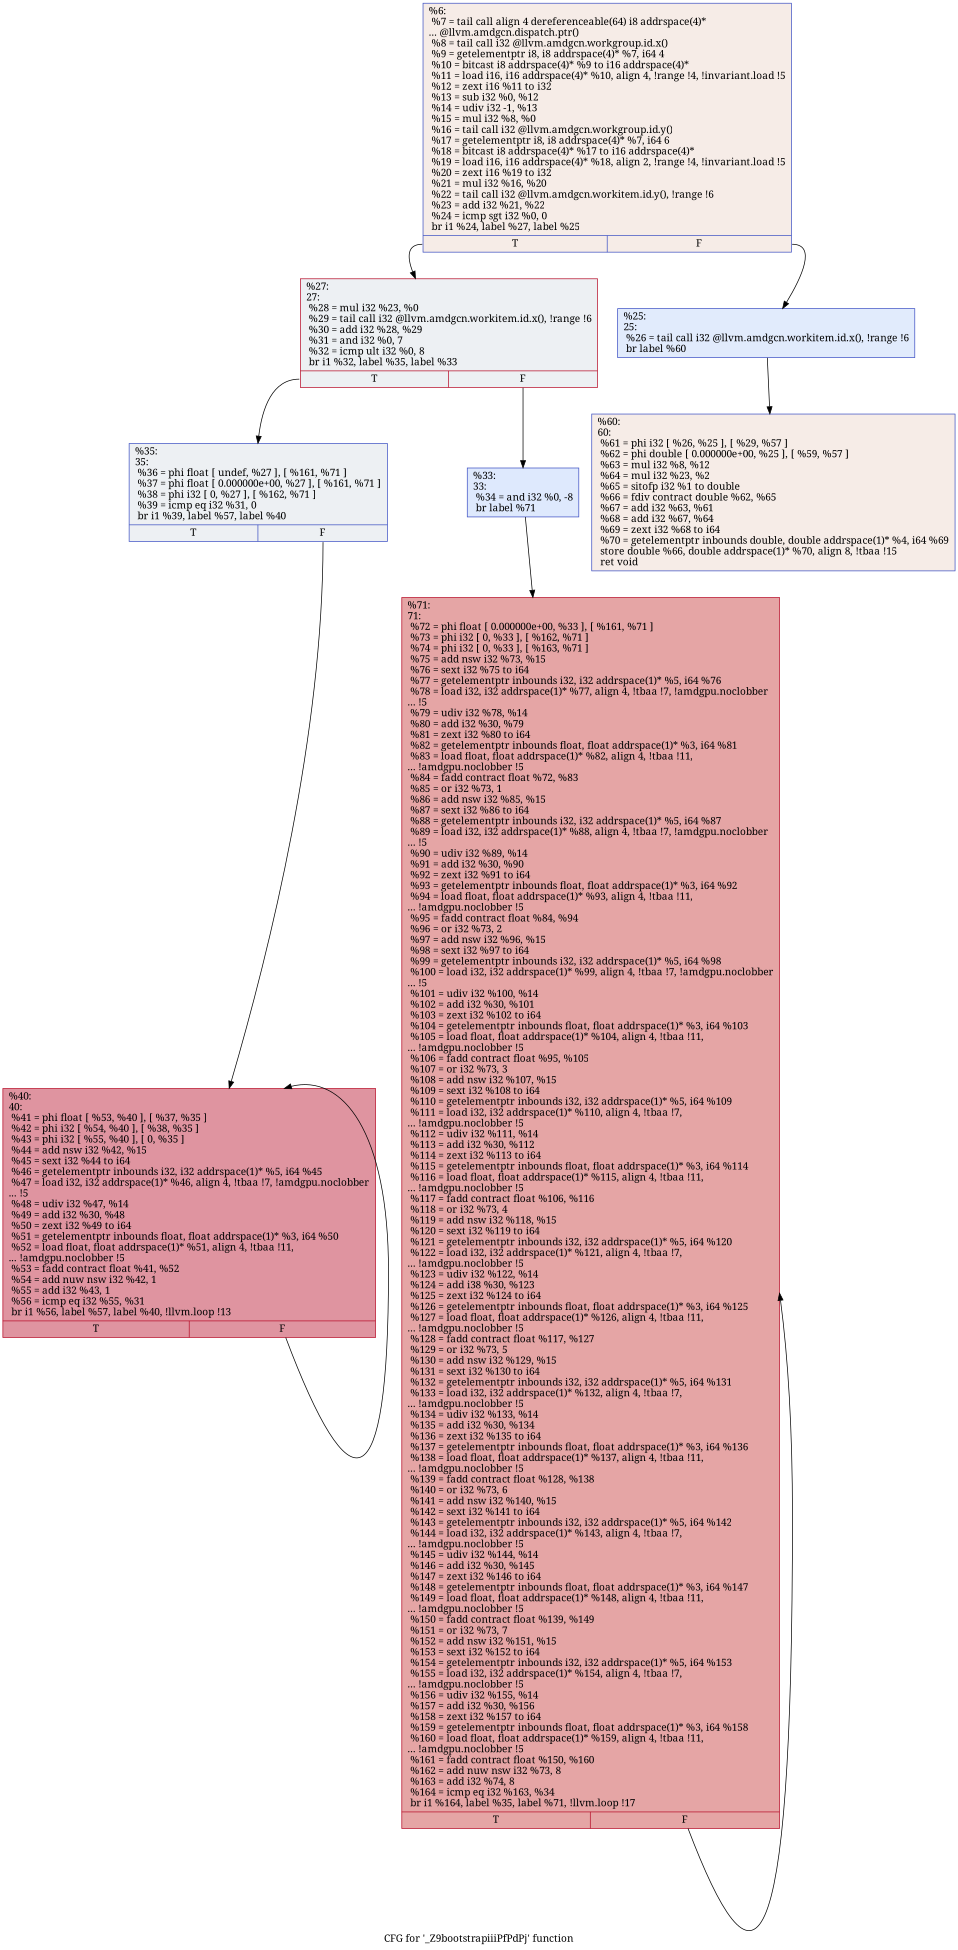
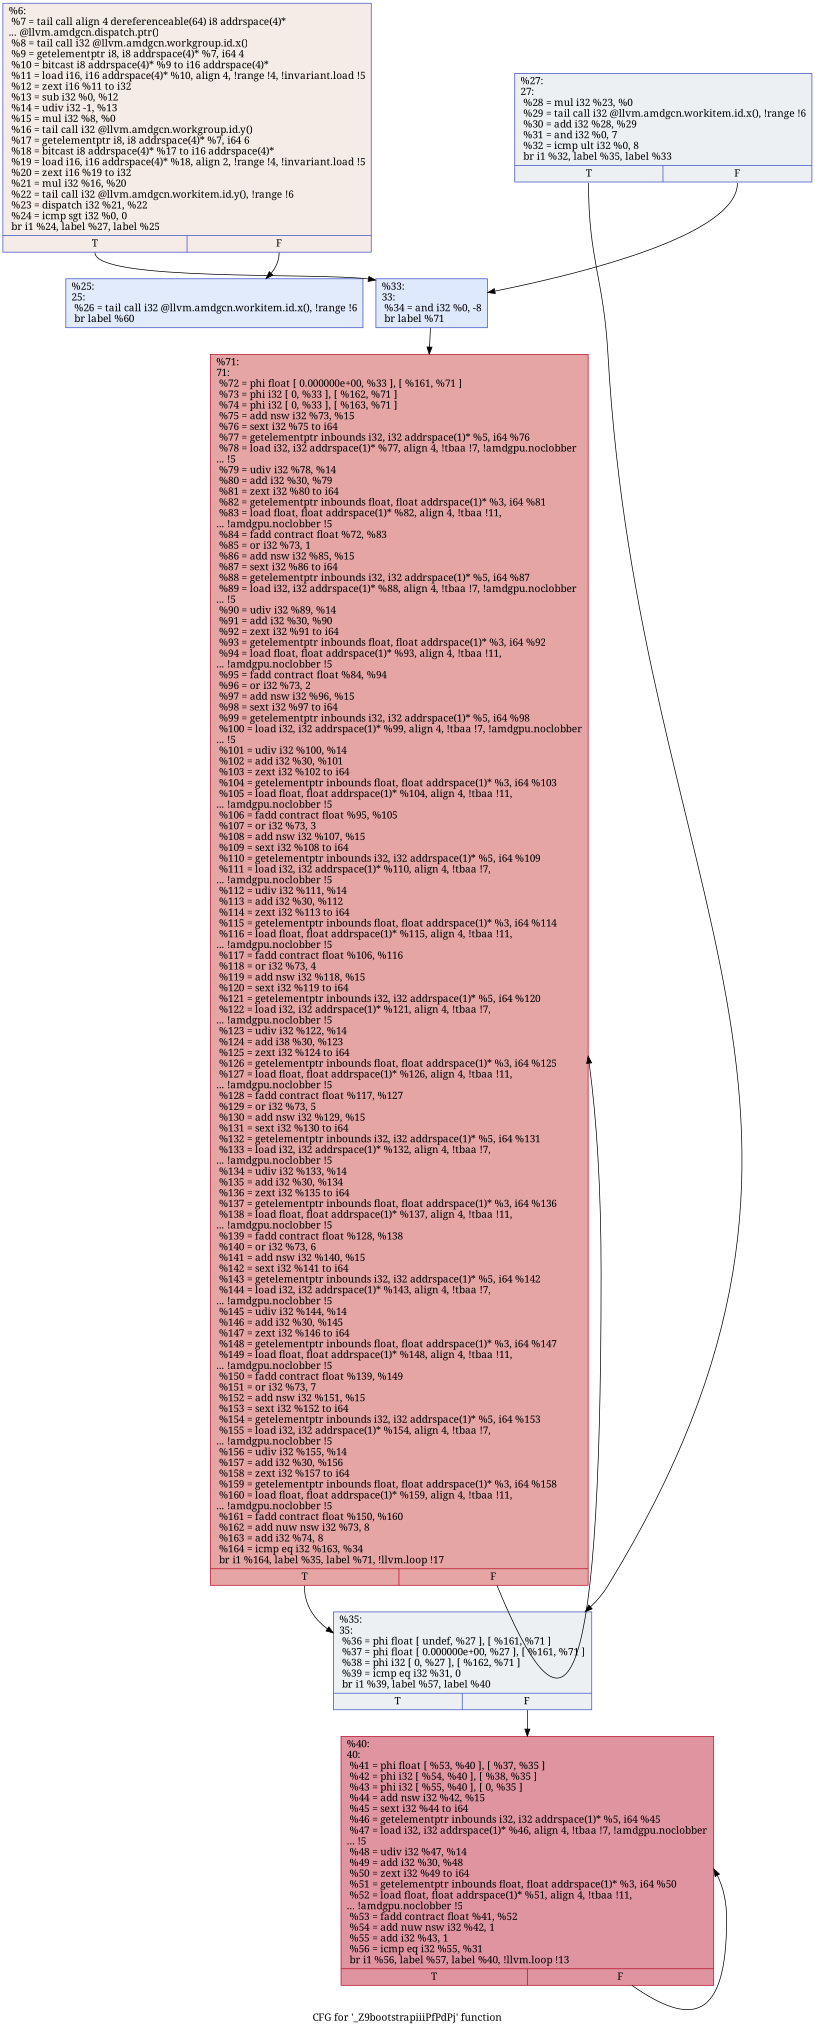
node "%6:": text "%23 = add i32 %21, %22" -> "%23 = dispatch i32 %21, %22"
edge "%6:" -> "%27:": now "%6:" -> "%33:"
node "%27:": color #b70d28ff -> #3d50c3ff
node "%60:": removed
edge "%71:" -> "%35:": added
